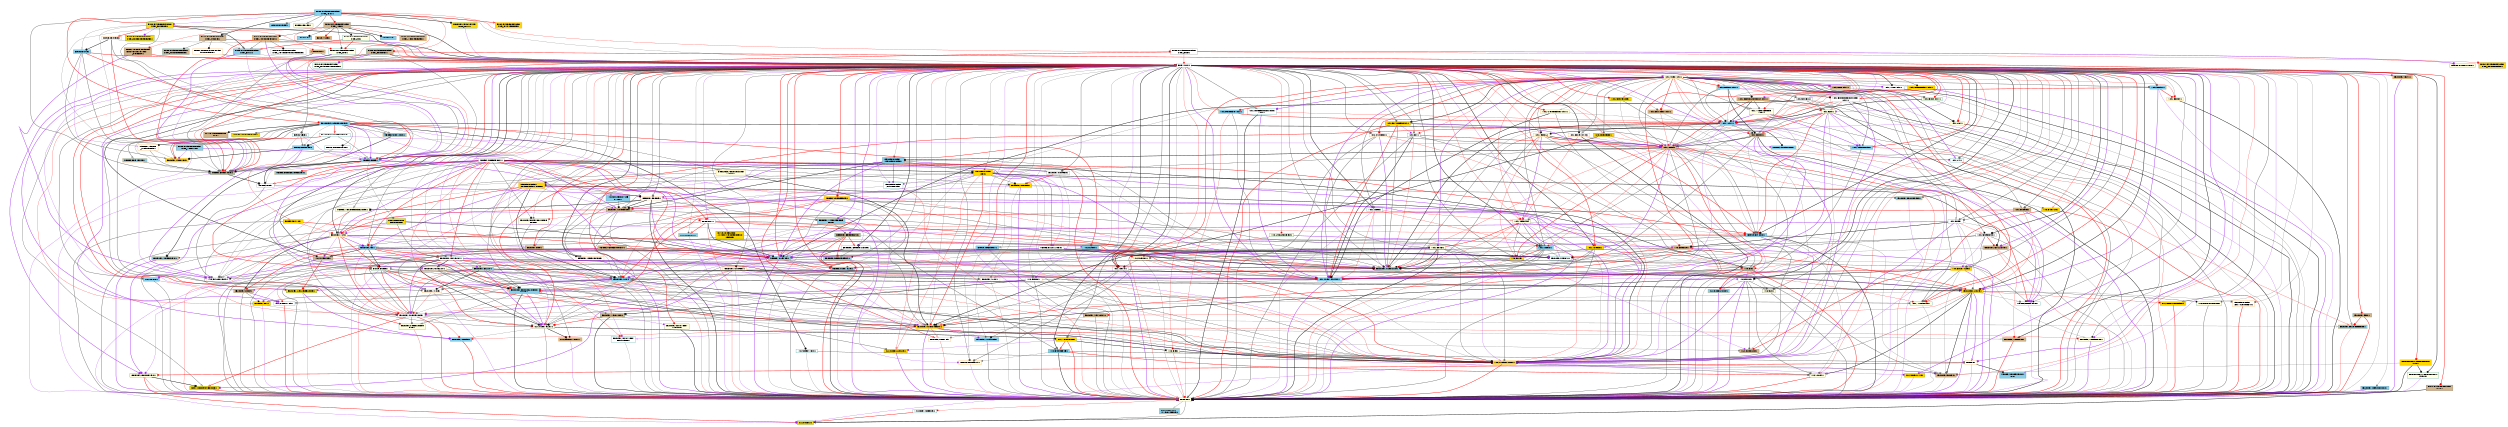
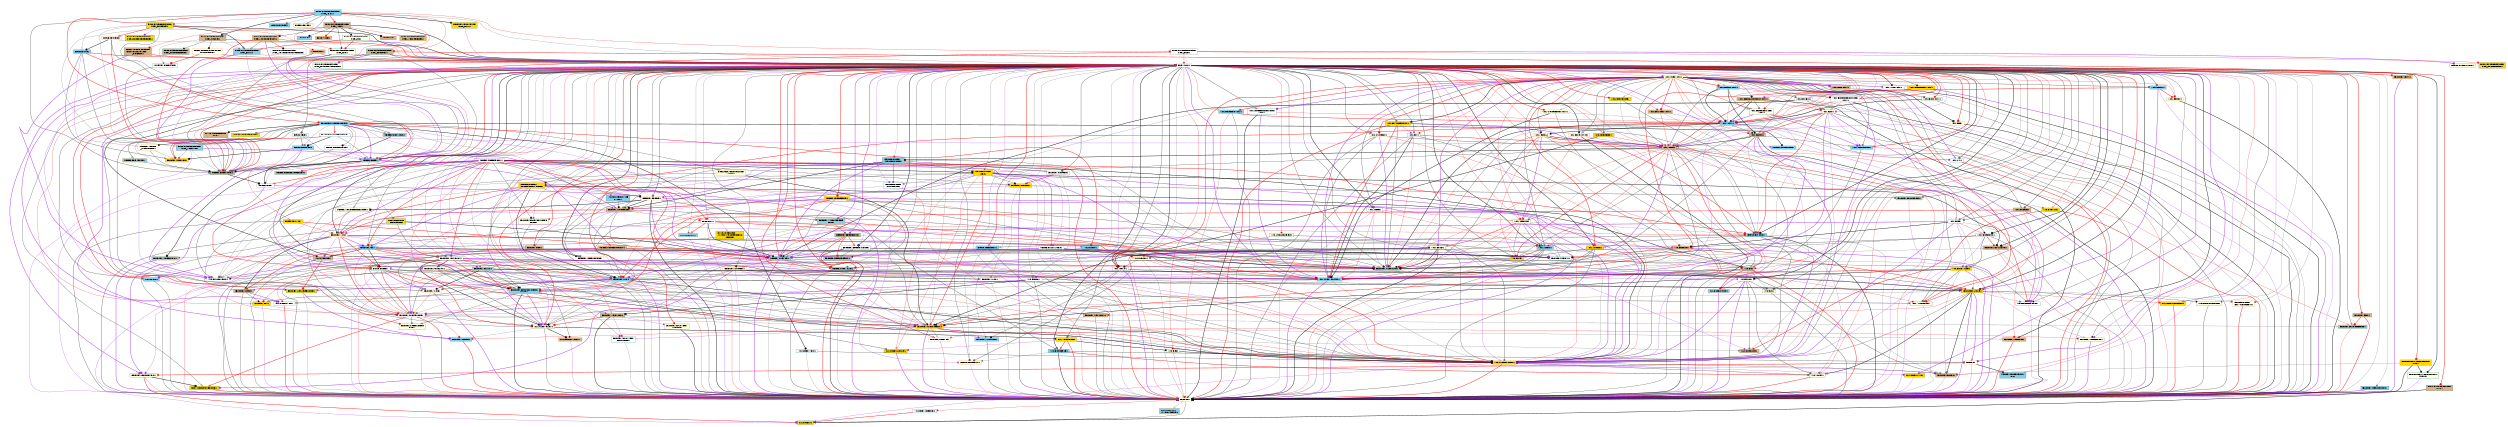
node "DisplayClusterConfiguration Types_ICVFX.generated.h": removed
node "MediaTexture.h": fillcolor skyblue -> tan
node "StructUtils/PropertyBag.h": added
edge "CoreMinimal.h" -> "Templates/IsClass.h": color purple -> red
edge "CoreMinimal.h" -> "Containers/EnumAsByte.h": color purple -> black
edge "Math/RotationMatrix.h" -> "Math/Matrix.h": style solid -> bold
node "Math/MulticastDelegate Matrix.h": label "Math/MulticastDelegate Matrix.h" -> "Math/RotationTranslation Matrix.h"
node "Math/Array.h": label "Math/Array.h" -> "Math/Edge.h"
edge "Math/Box2D.h" -> "Math/Vector2D.h": reversed
edge "Containers/SparseArray.h" -> "Templates/Less.h": color purple -> red
edge "Templates/Invoke.h" -> "CoreTypes.h": style solid -> bold
